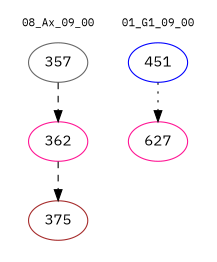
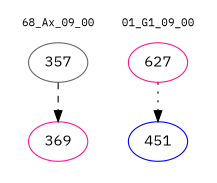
cluster "08_Ax_09_00": label "08_Ax_09_00" -> "68_Ax_09_00"
edge "451" -> "627": reversed
node "362": label "362" -> "369"
node "375": removed
